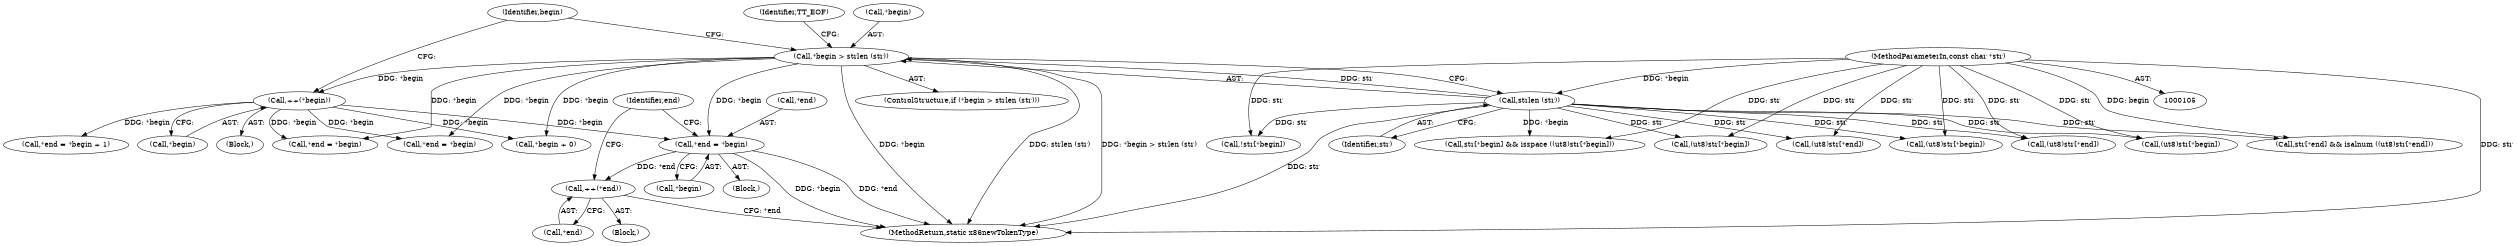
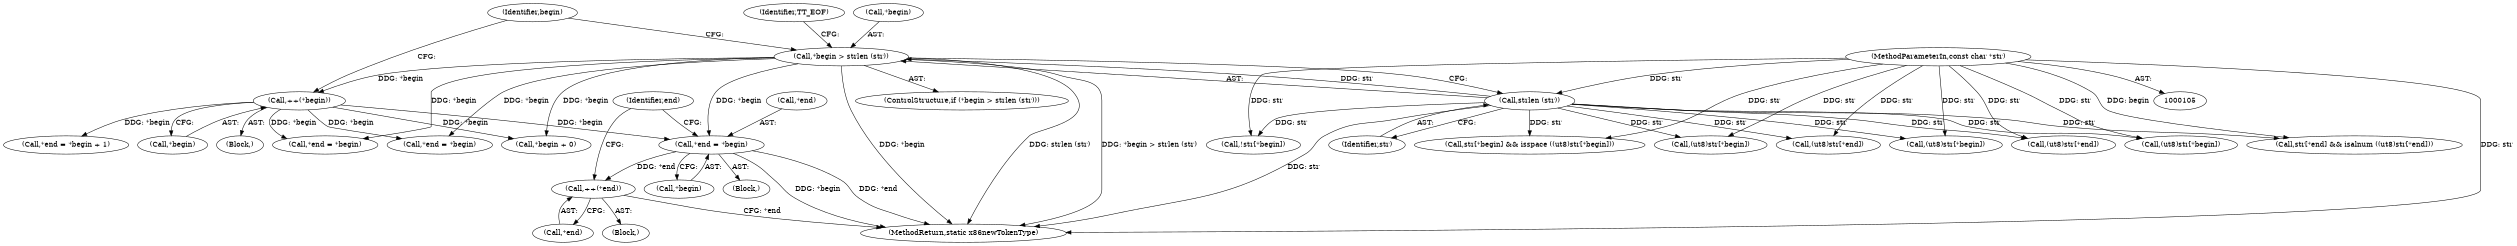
edge "(MethodParameterIn,const char *str)" -> "(Call,strlen (str))": label "DDG: *begin" -> "DDG: str"
edge "(Call,strlen (str))" -> "(Call,str[*begin] && isspace ((ut8)str[*begin]))": label "DDG: *begin" -> "DDG: str"
